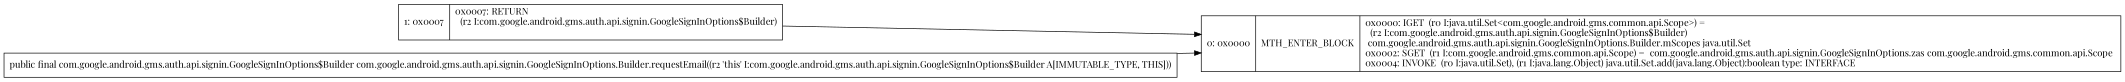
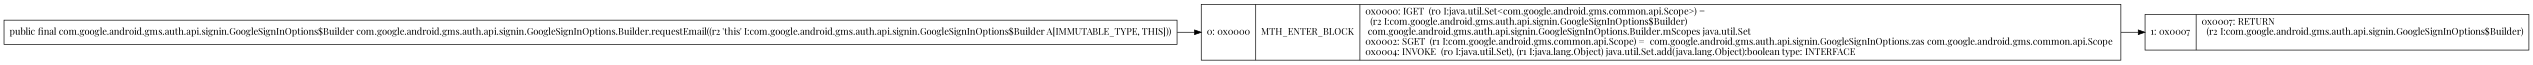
edge "1: 0x0007" -> "0: 0x0000": reversed
